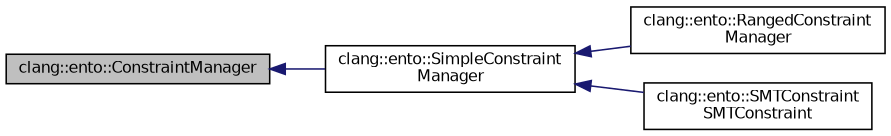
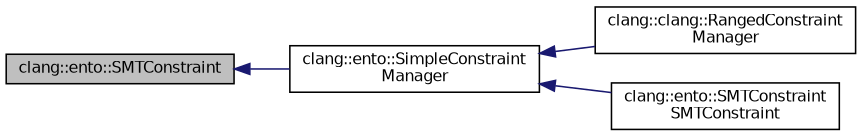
node "clang::ento::RangedConstraint Manager": label "clang::ento::RangedConstraint Manager" -> "clang::clang::RangedConstraint Manager"
node "clang::ento::ConstraintManager": label "clang::ento::ConstraintManager" -> "clang::ento::SMTConstraint"
